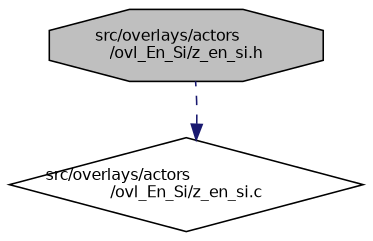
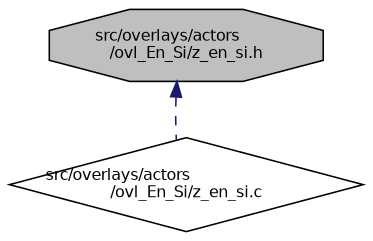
edge "src/overlays/actors /ovl_En_Si/z_en_si.h" -> "src/overlays/actors /ovl_En_Si/z_en_si.c": reversed
